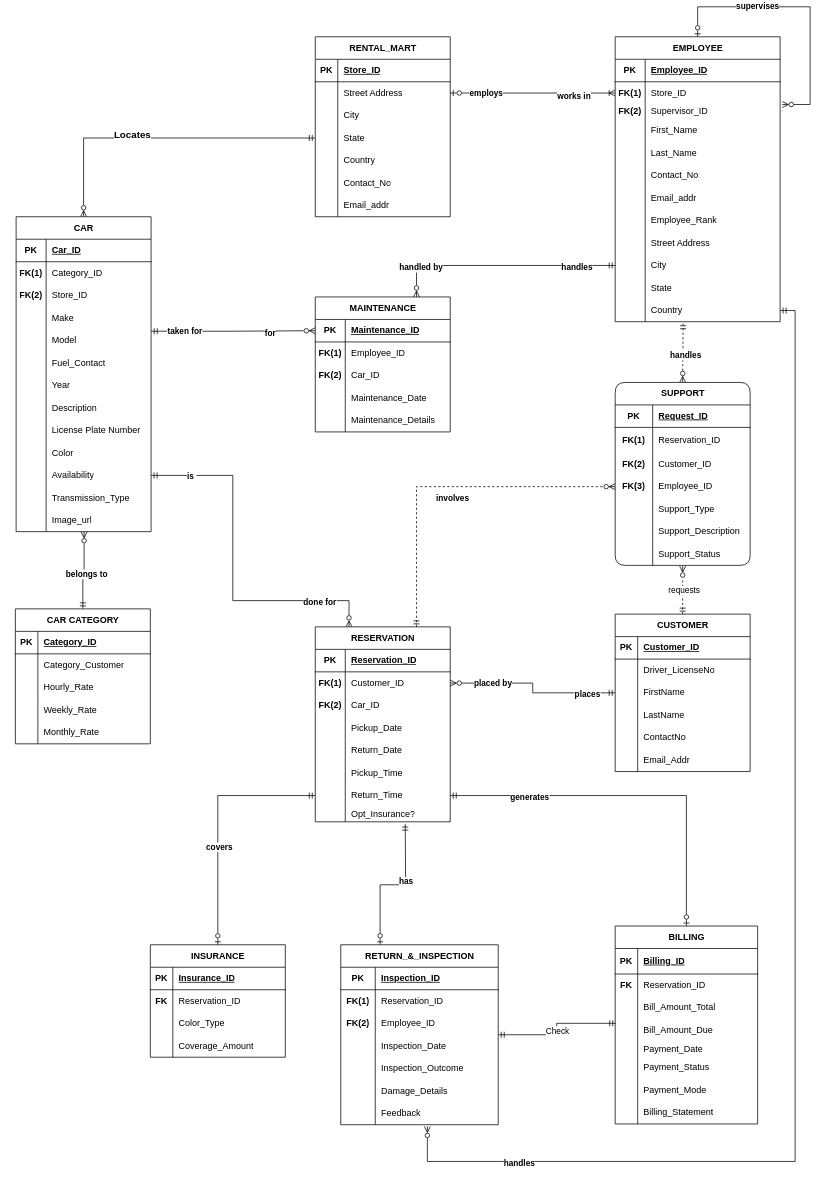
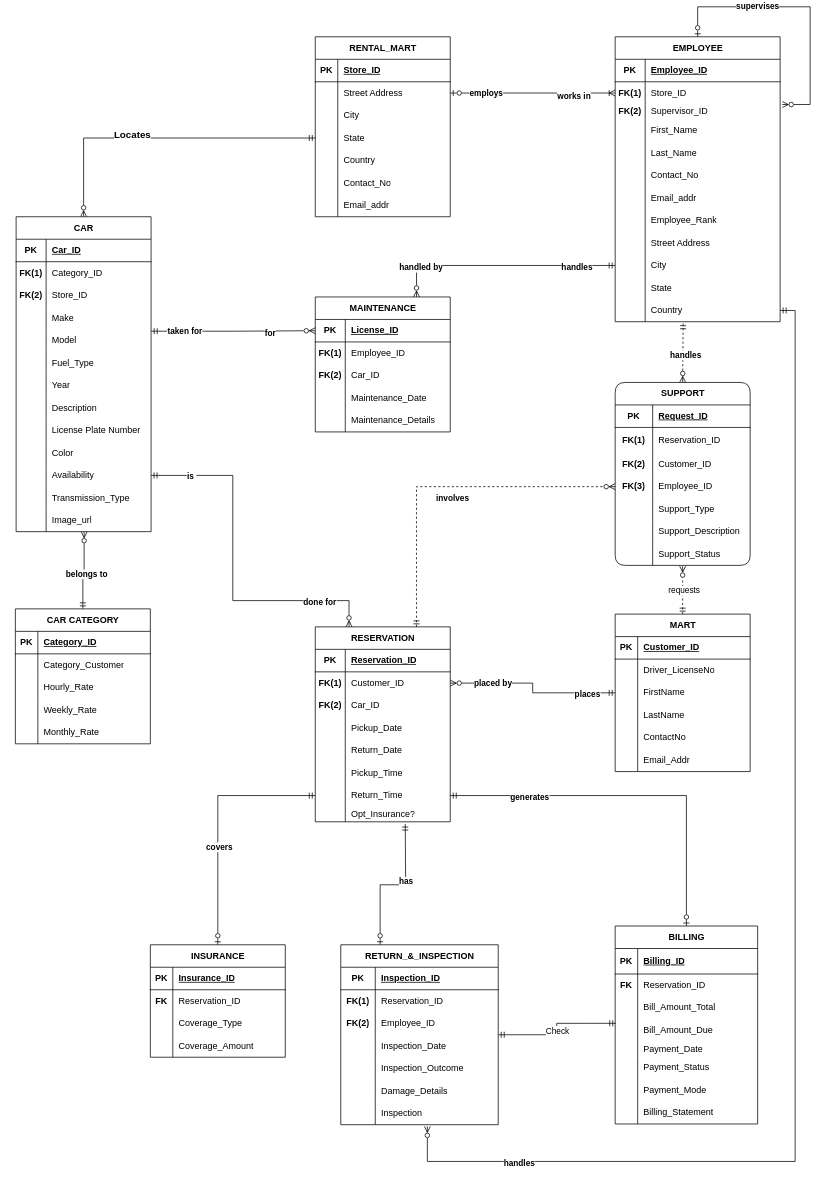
node "Maintenance_ID": label "Maintenance_ID" -> "License_ID"
node "Fuel_Contact": label "Fuel_Contact" -> "Fuel_Type"
node "CUSTOMER": label "CUSTOMER" -> "MART"
node "Color_Type": label "Color_Type" -> "Coverage_Type"
node "Feedback": label "Feedback" -> "Inspection"
